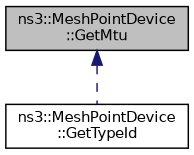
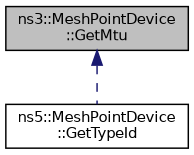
node "ns3::MeshPointDevice ::GetTypeId": label "ns3::MeshPointDevice ::GetTypeId" -> "ns5::MeshPointDevice ::GetTypeId"
